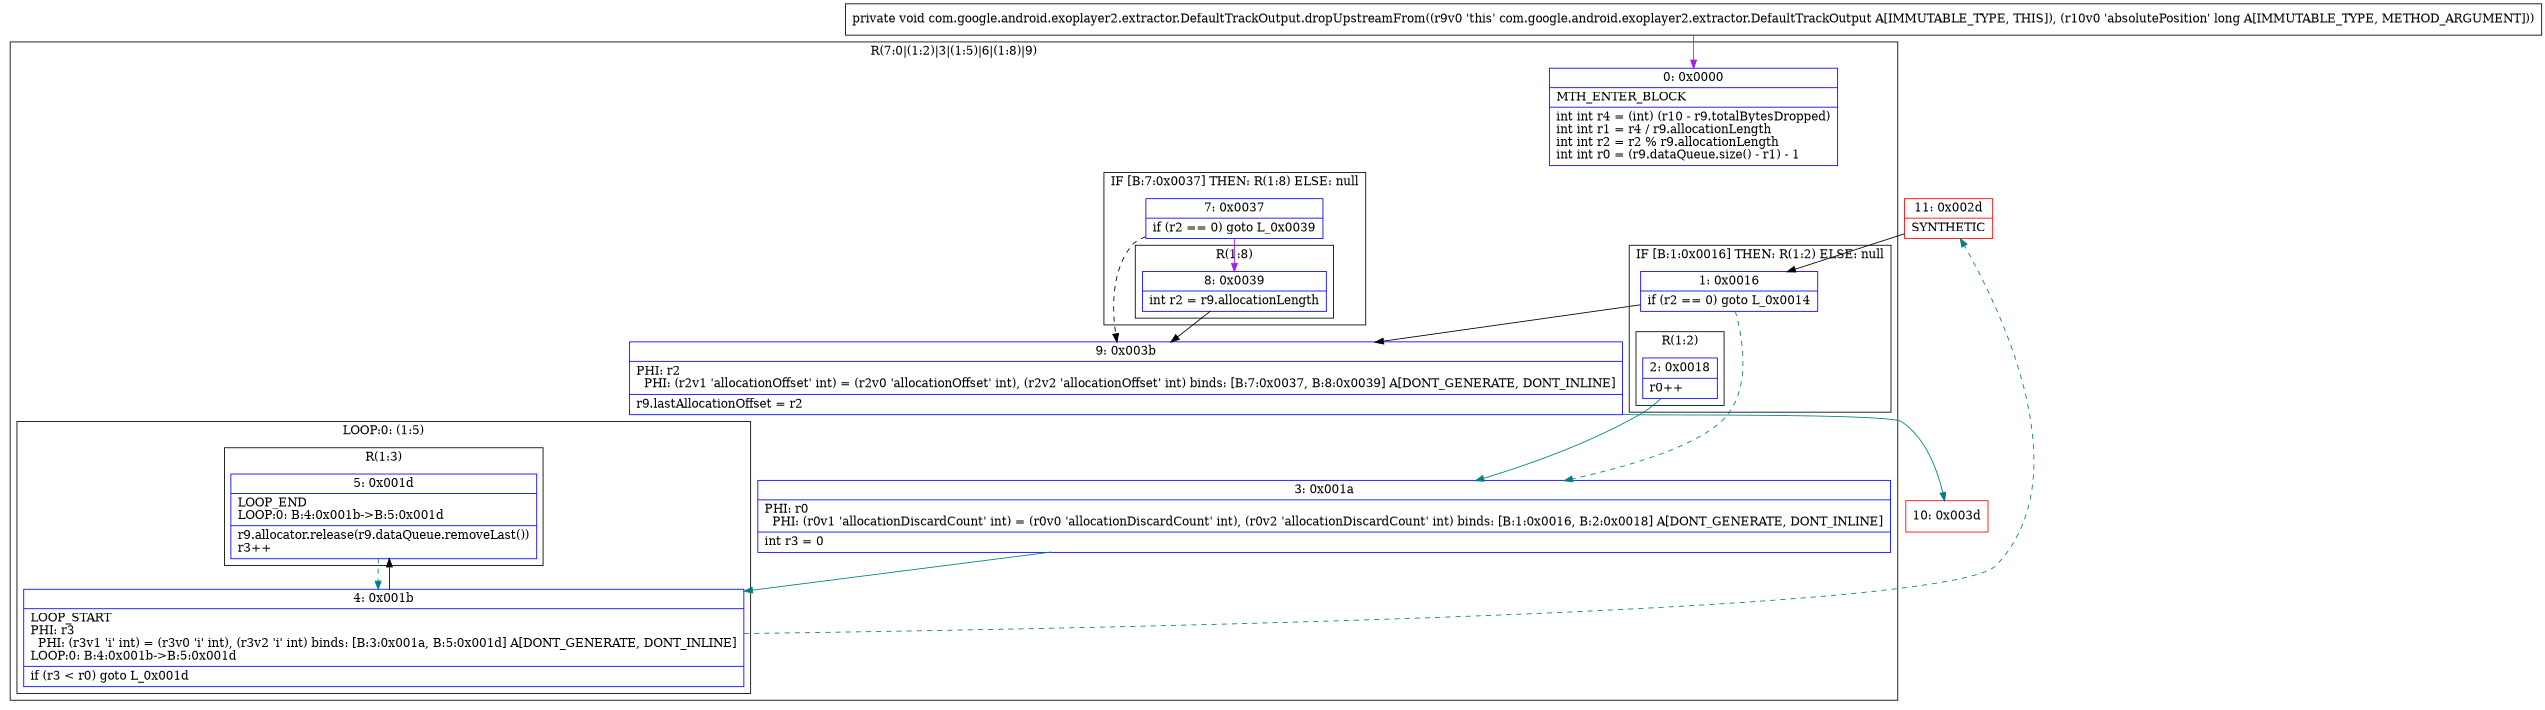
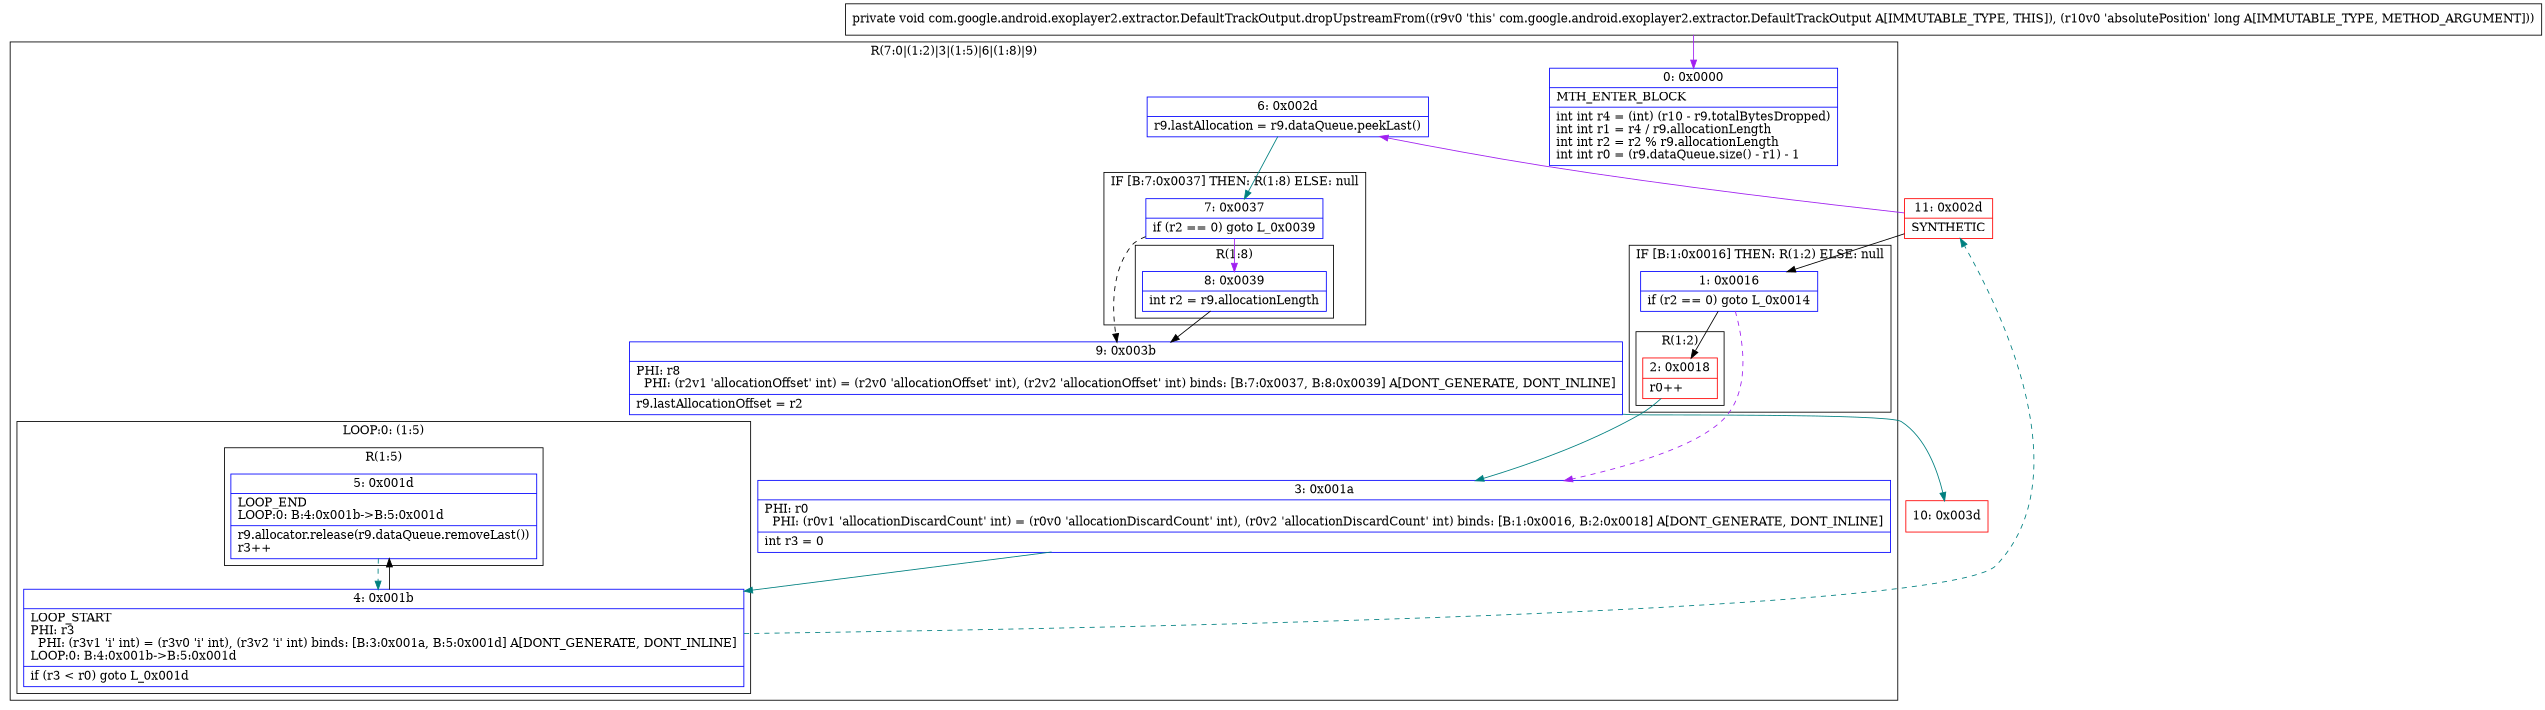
node "6: 0x002d": added
edge "1: 0x0016" -> "9: 0x003b": now "1: 0x0016" -> "2: 0x0018"
node "9: 0x003b": text "PHI: r2" -> "PHI: r8"
node "2: 0x0018": color blue -> red
edge "1: 0x0016" -> "3: 0x001a": color teal -> purple
cluster "R(1:3)": label "R(1:3)" -> "R(1:5)"
